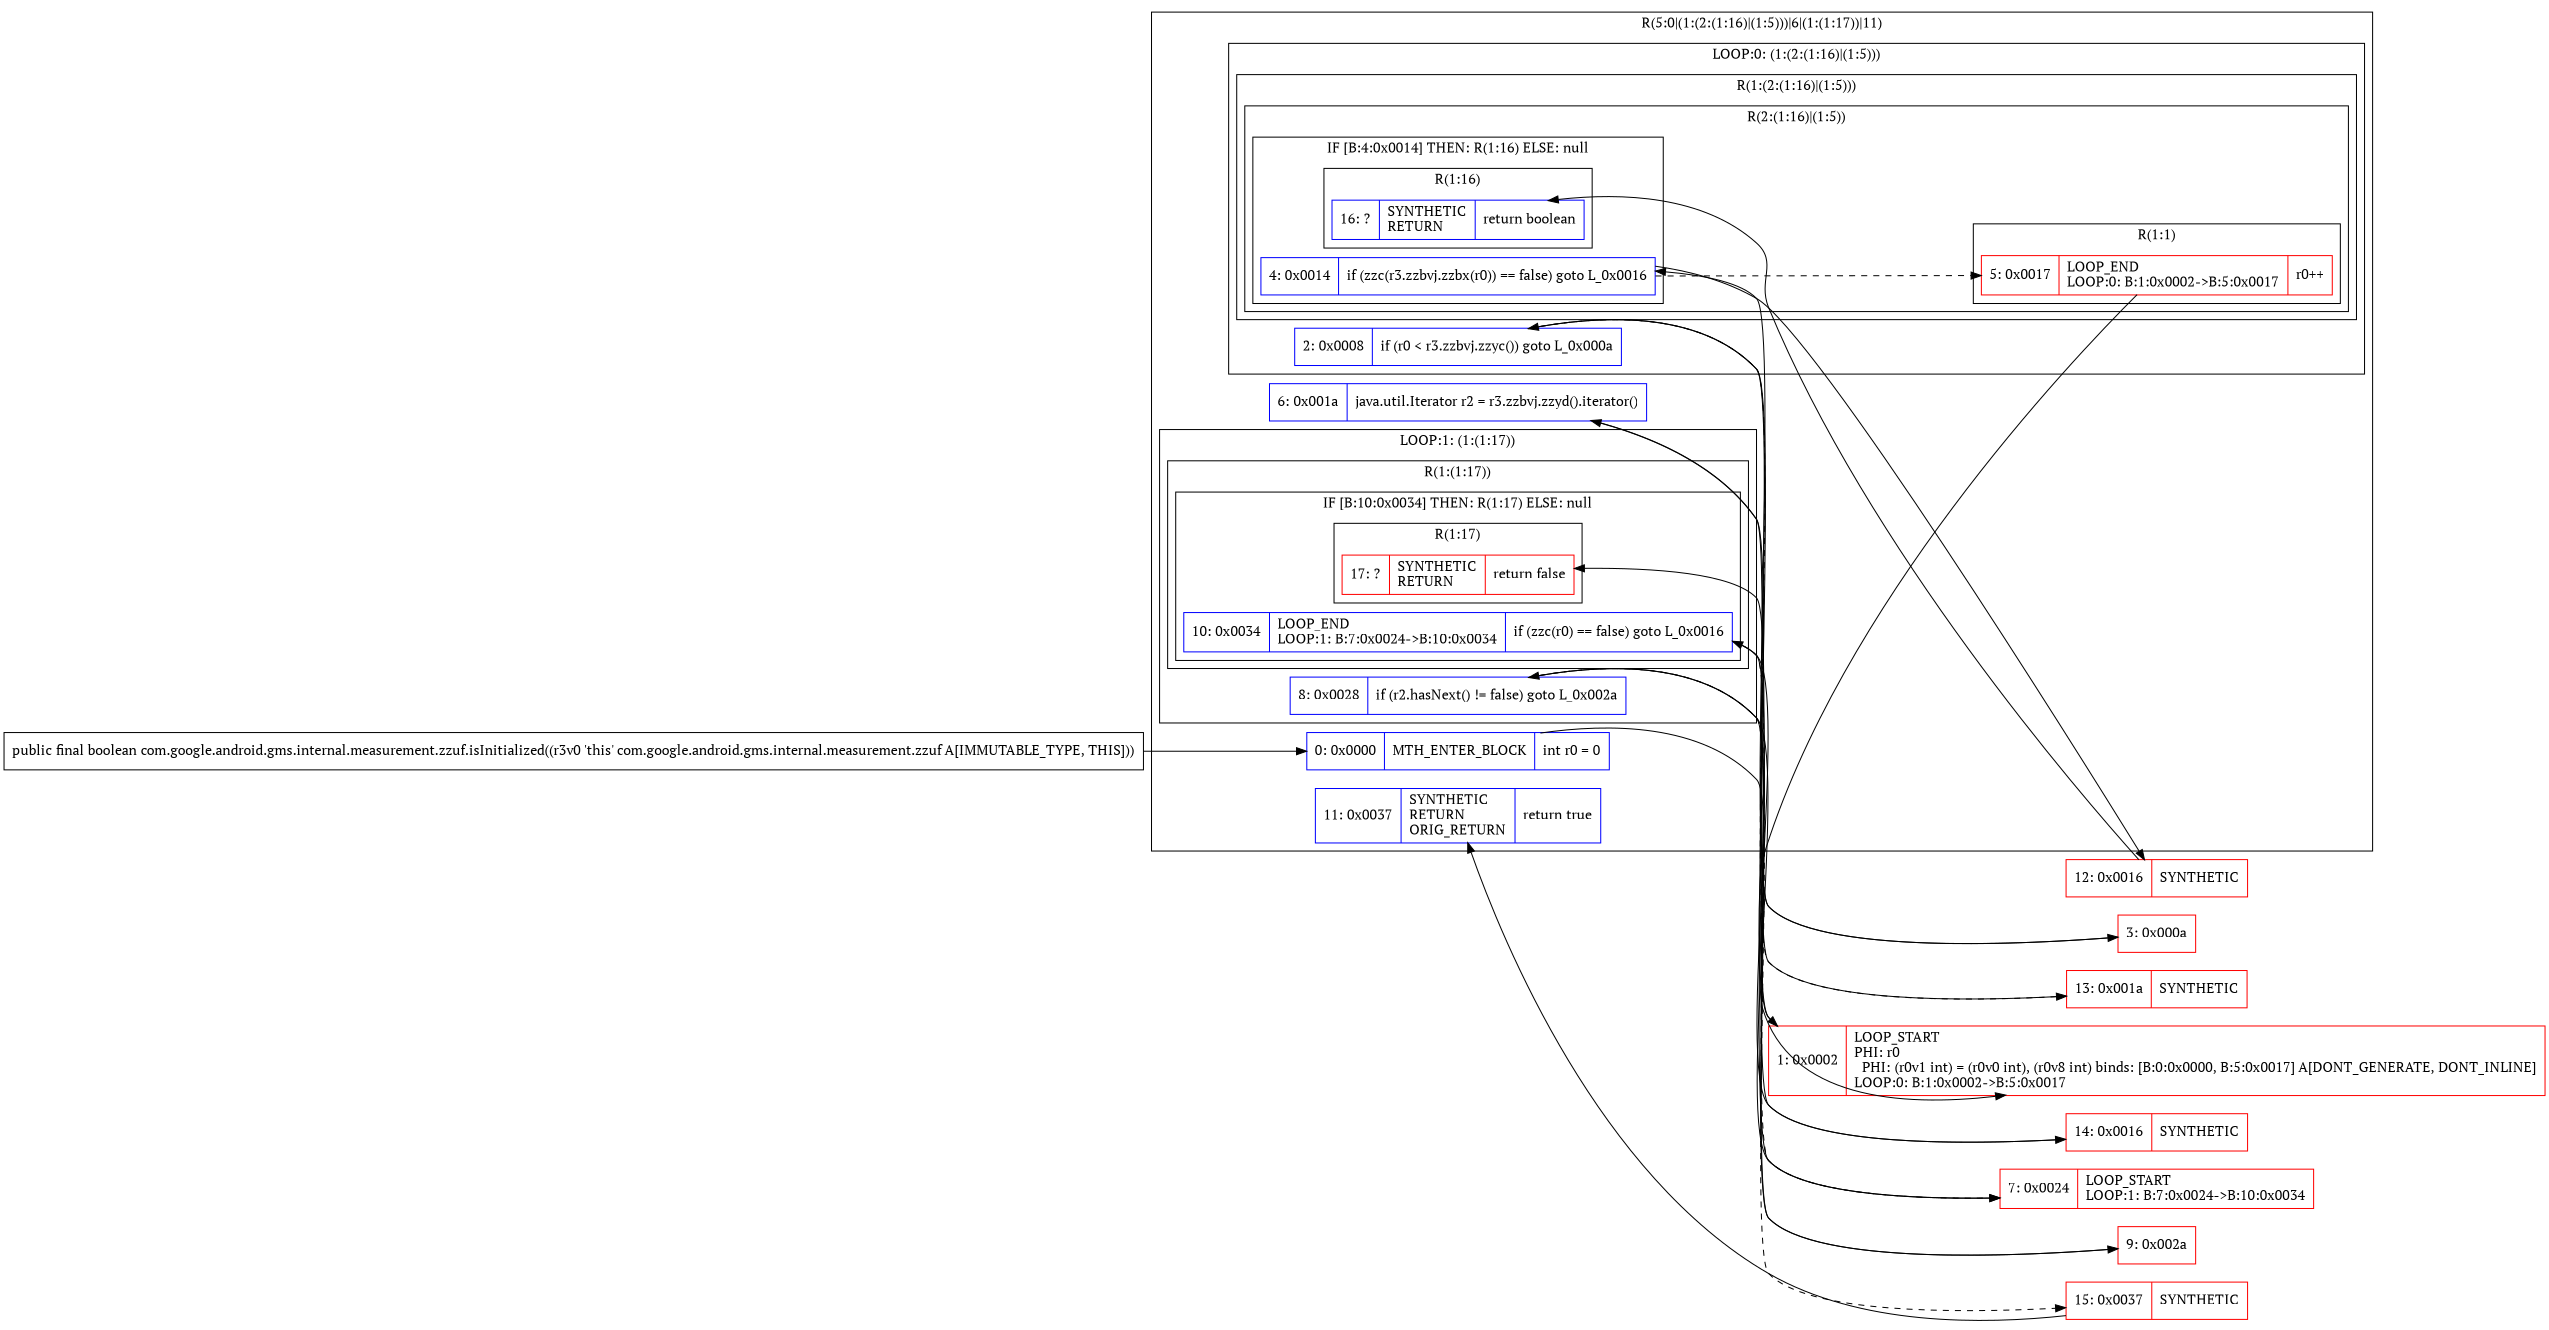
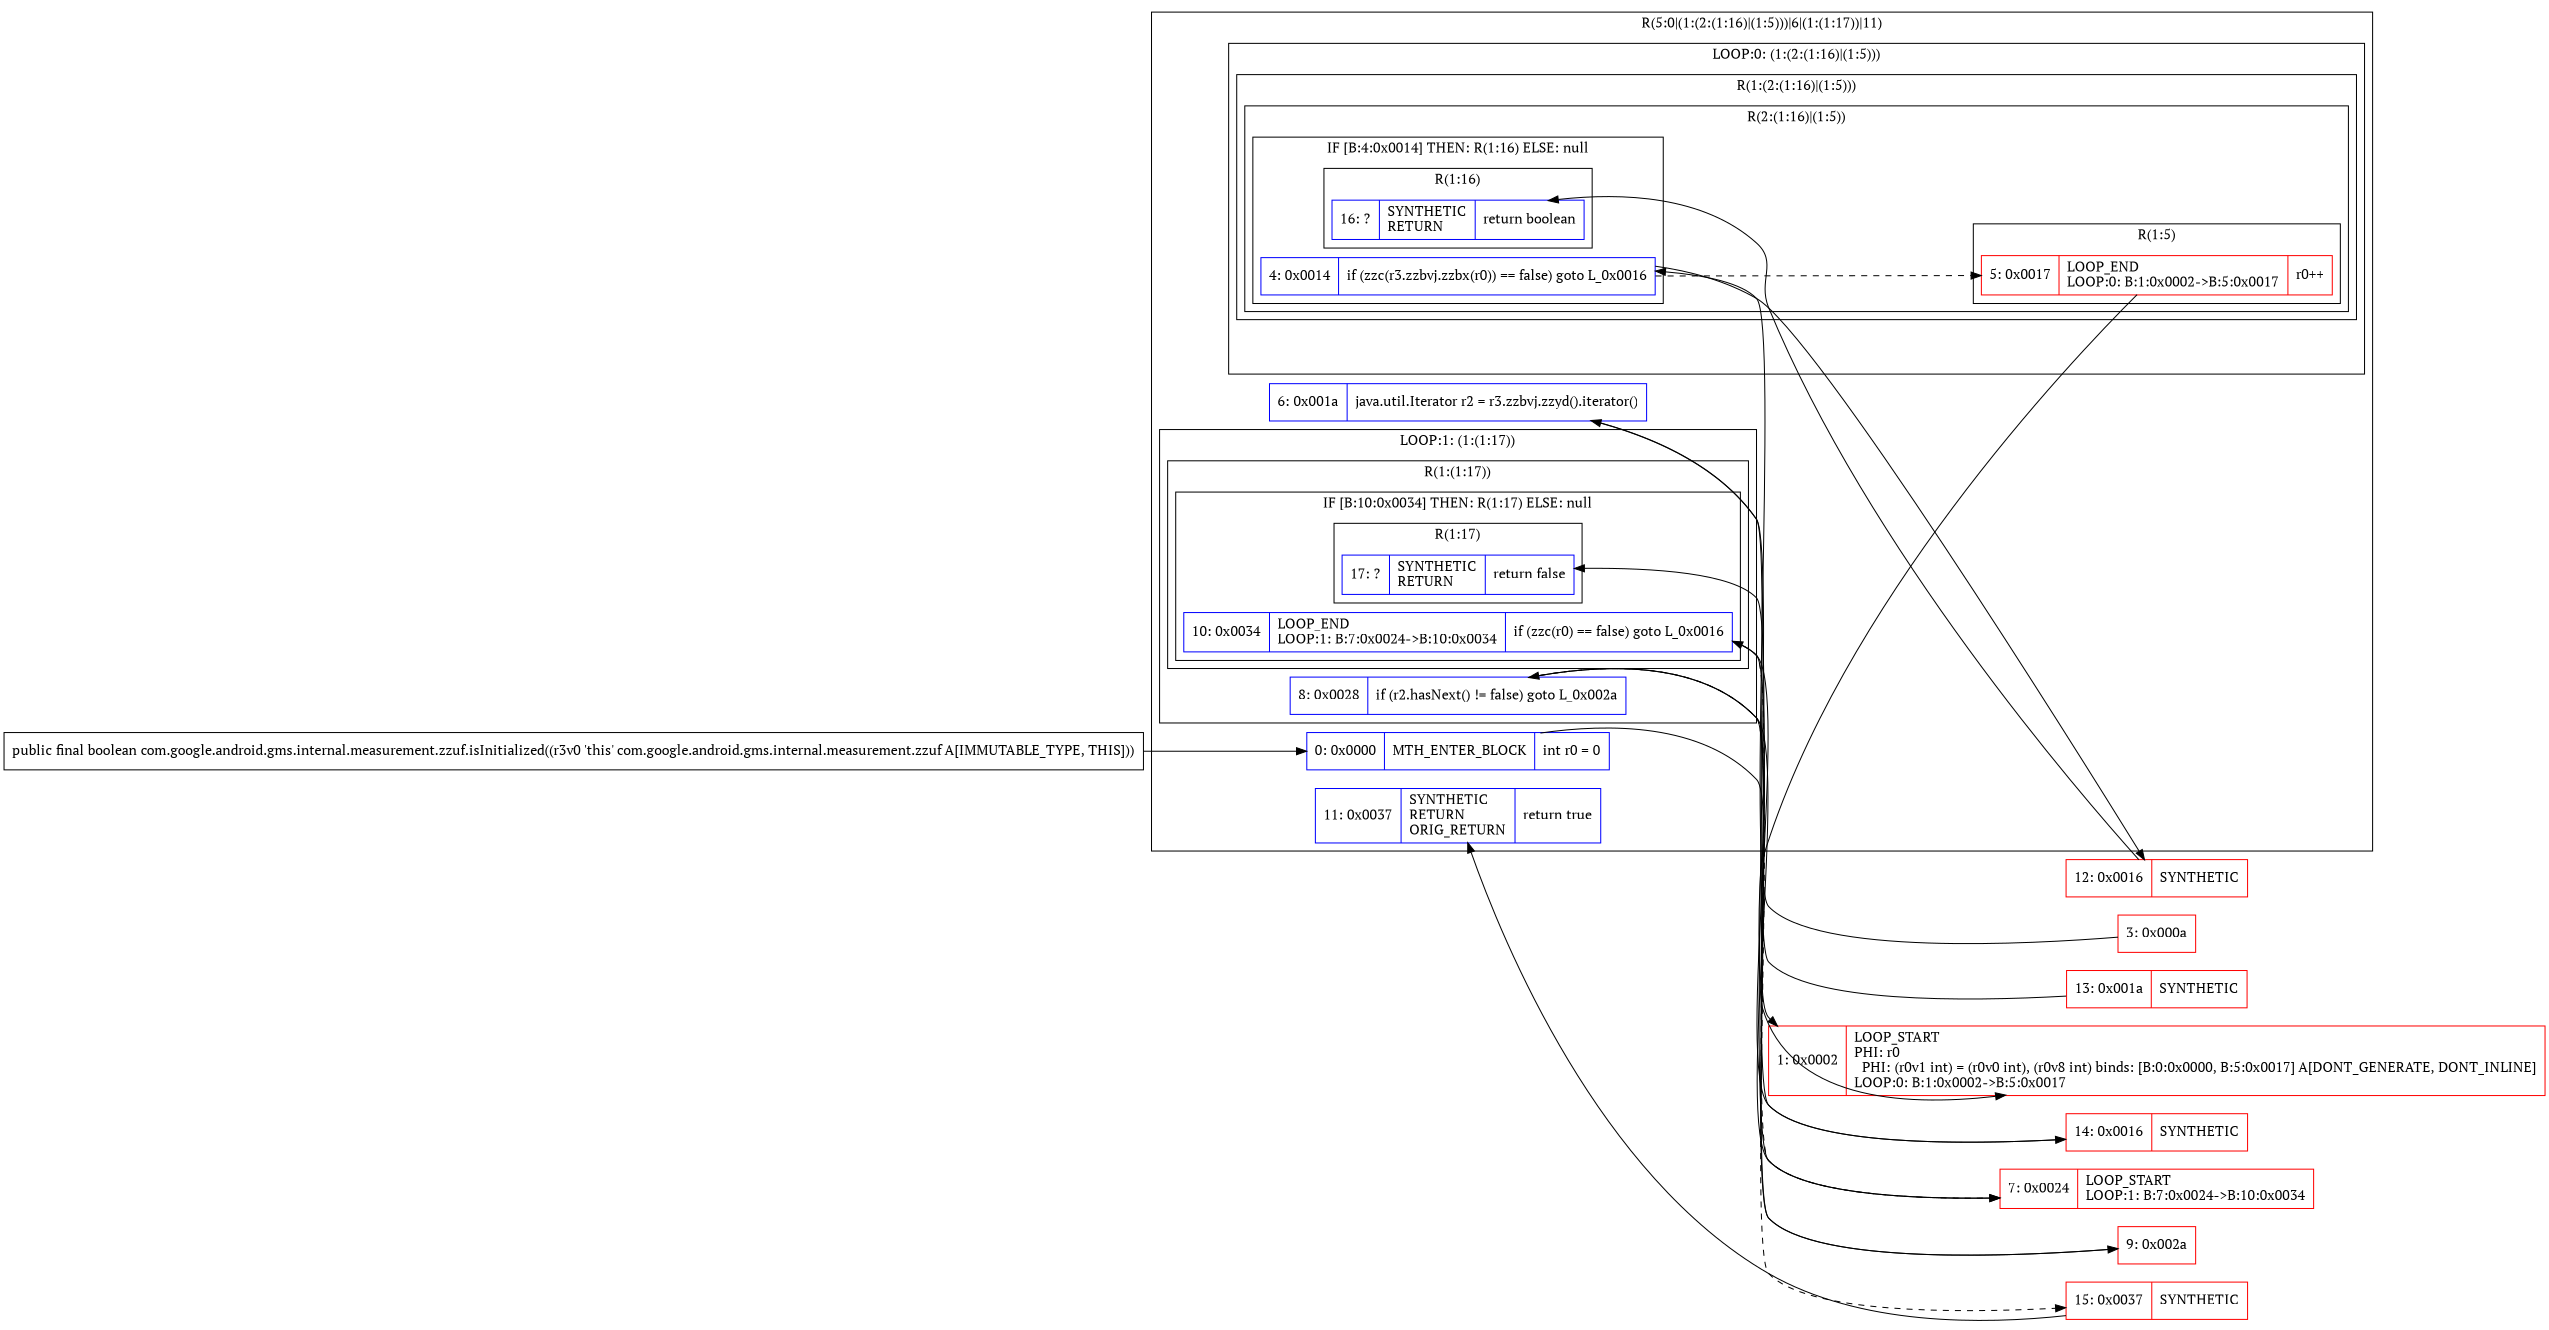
cluster "R(1:1)": label "R(1:1)" -> "R(1:5)"
node "2: 0x0008": removed
node "17: ?": color red -> blue
